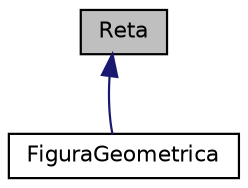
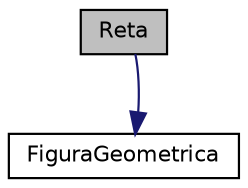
edge "FiguraGeometrica" -> "Reta": reversed
